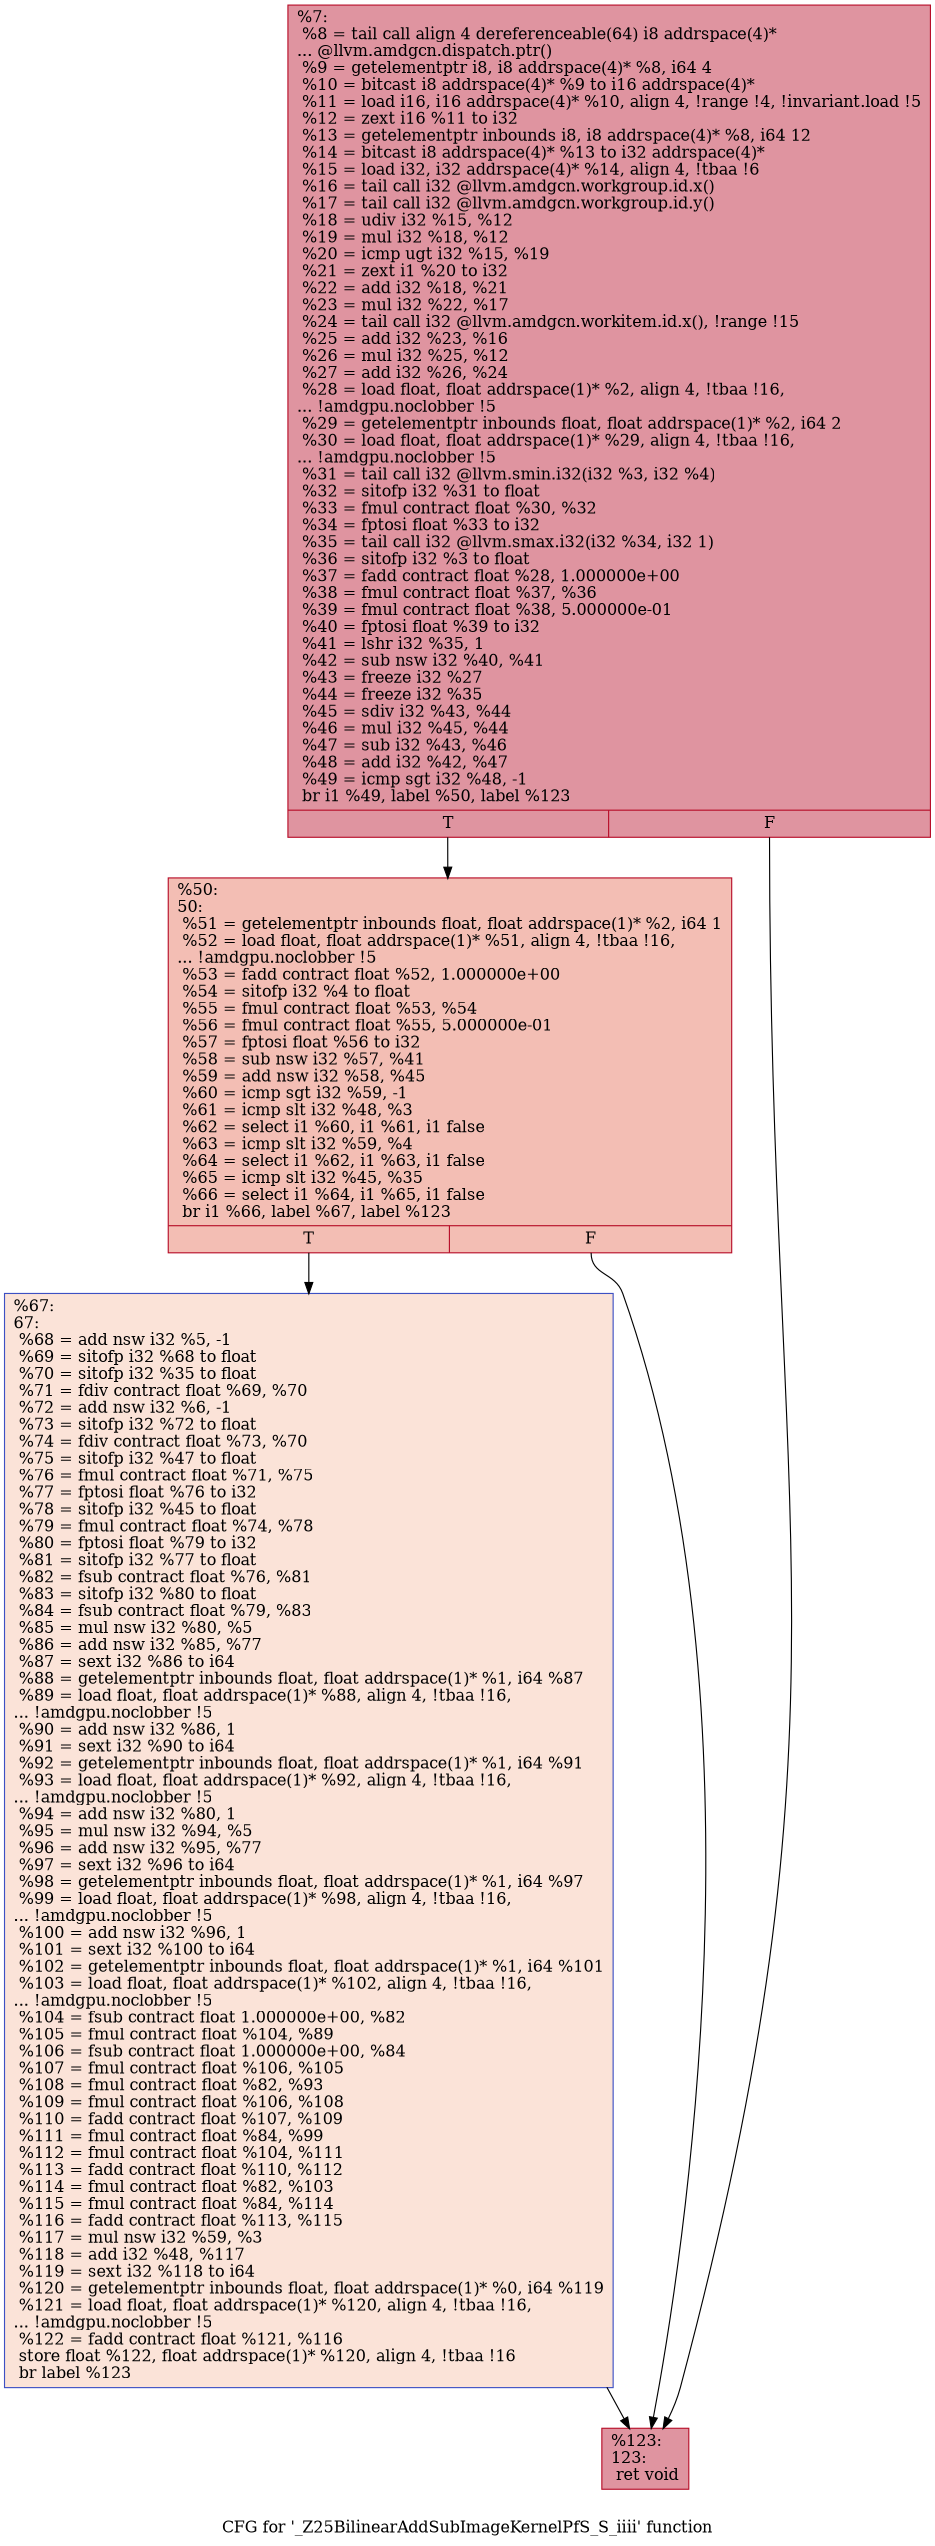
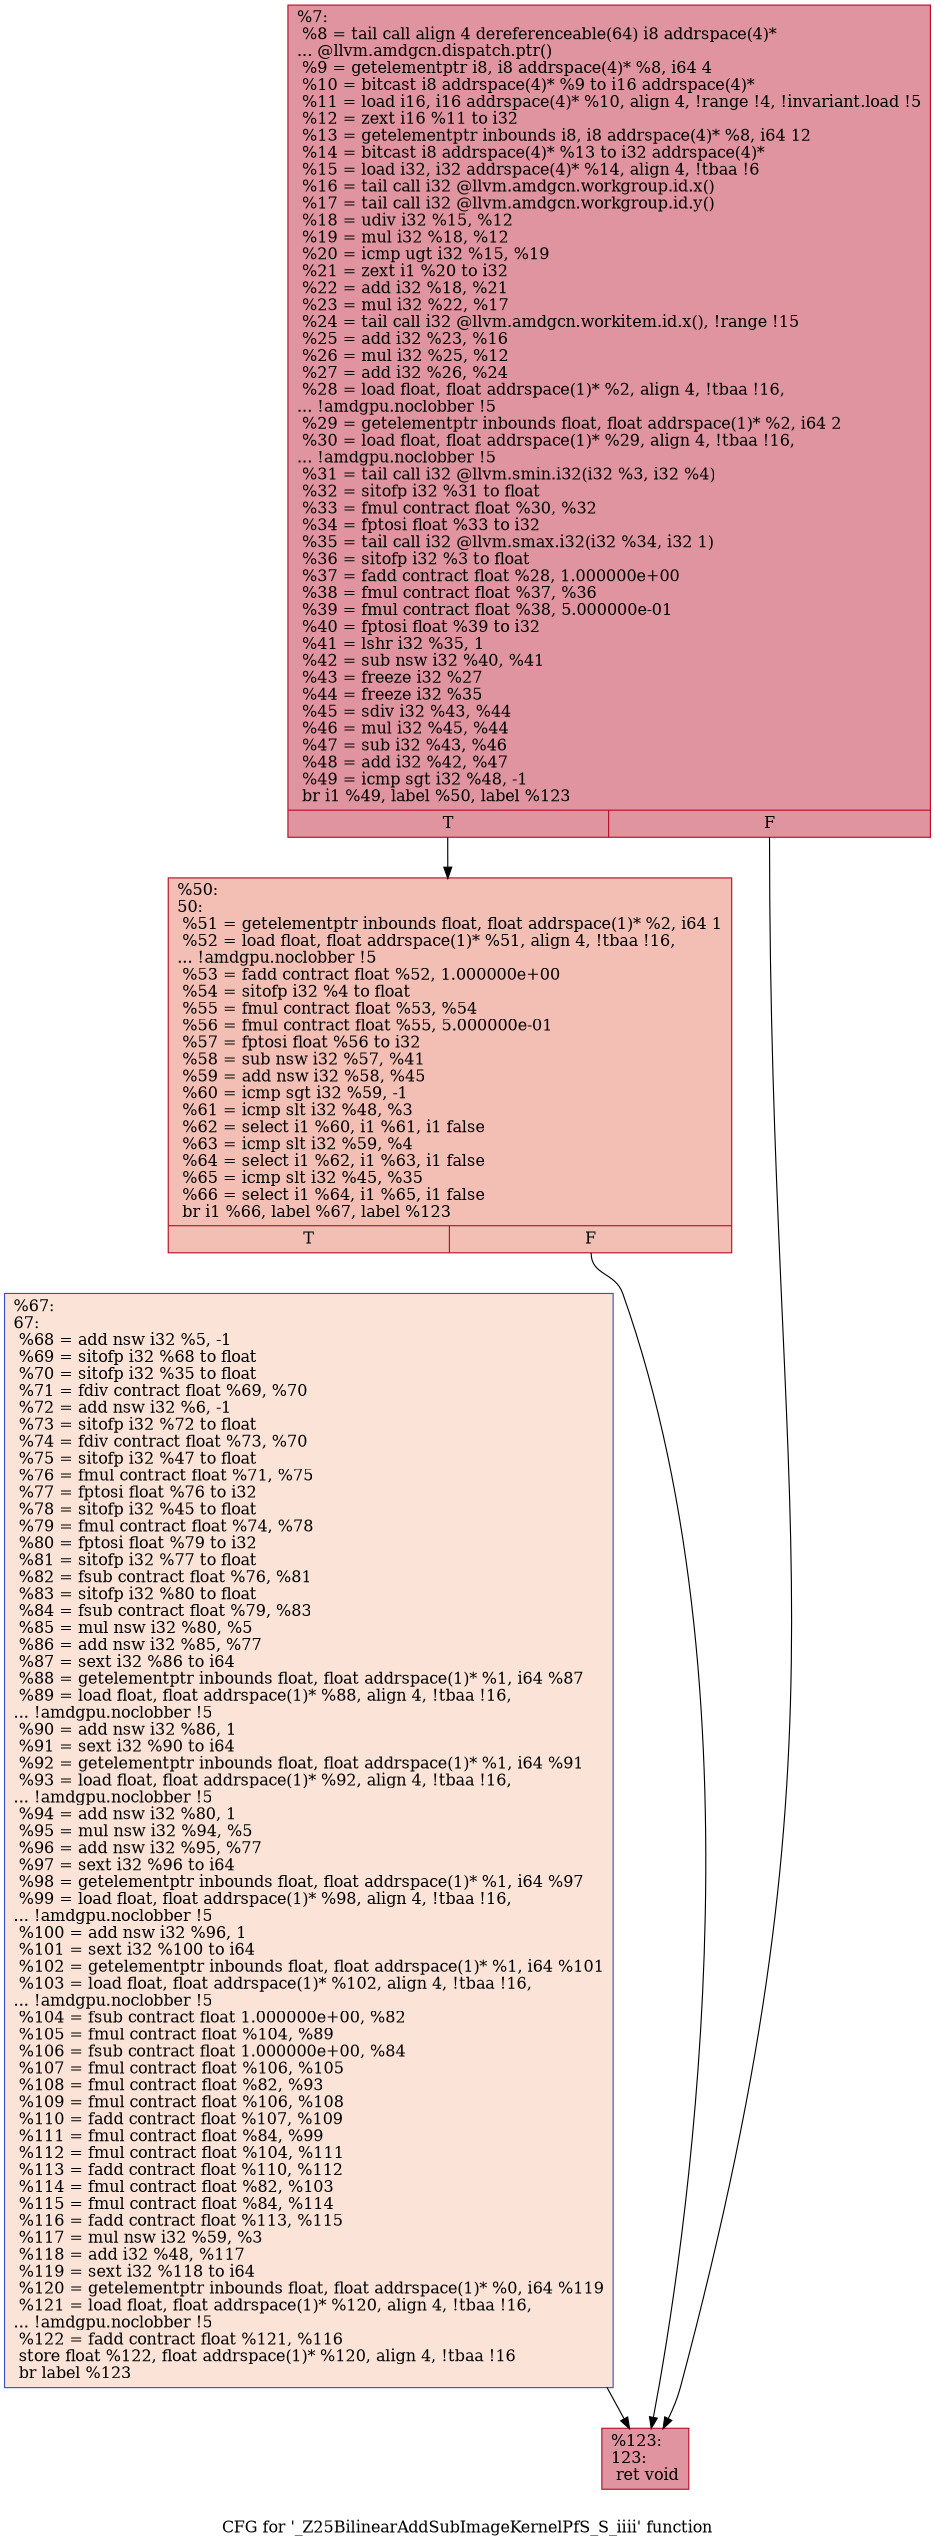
edge "%50:" -> "%67:": removed
